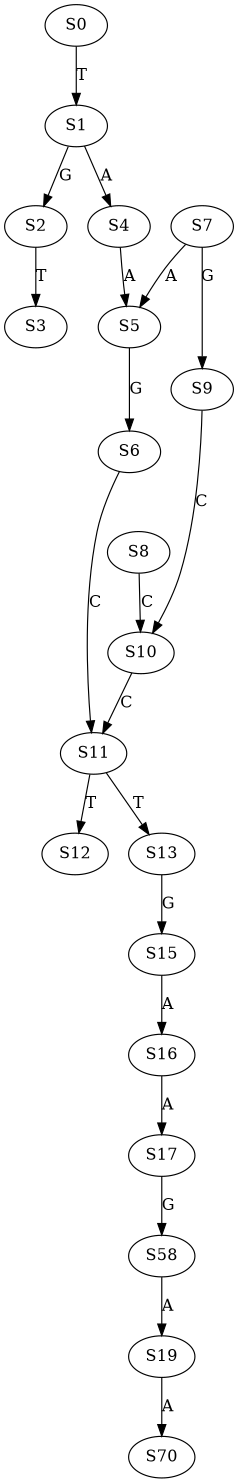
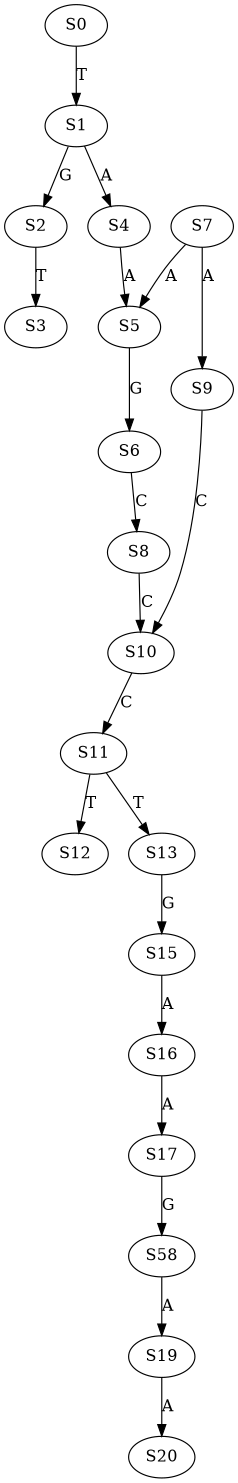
edge "S7" -> "S9": label "G" -> "A"
edge "S6" -> "S11": now "S6" -> "S8"
node "S70": label "S70" -> "S20"
